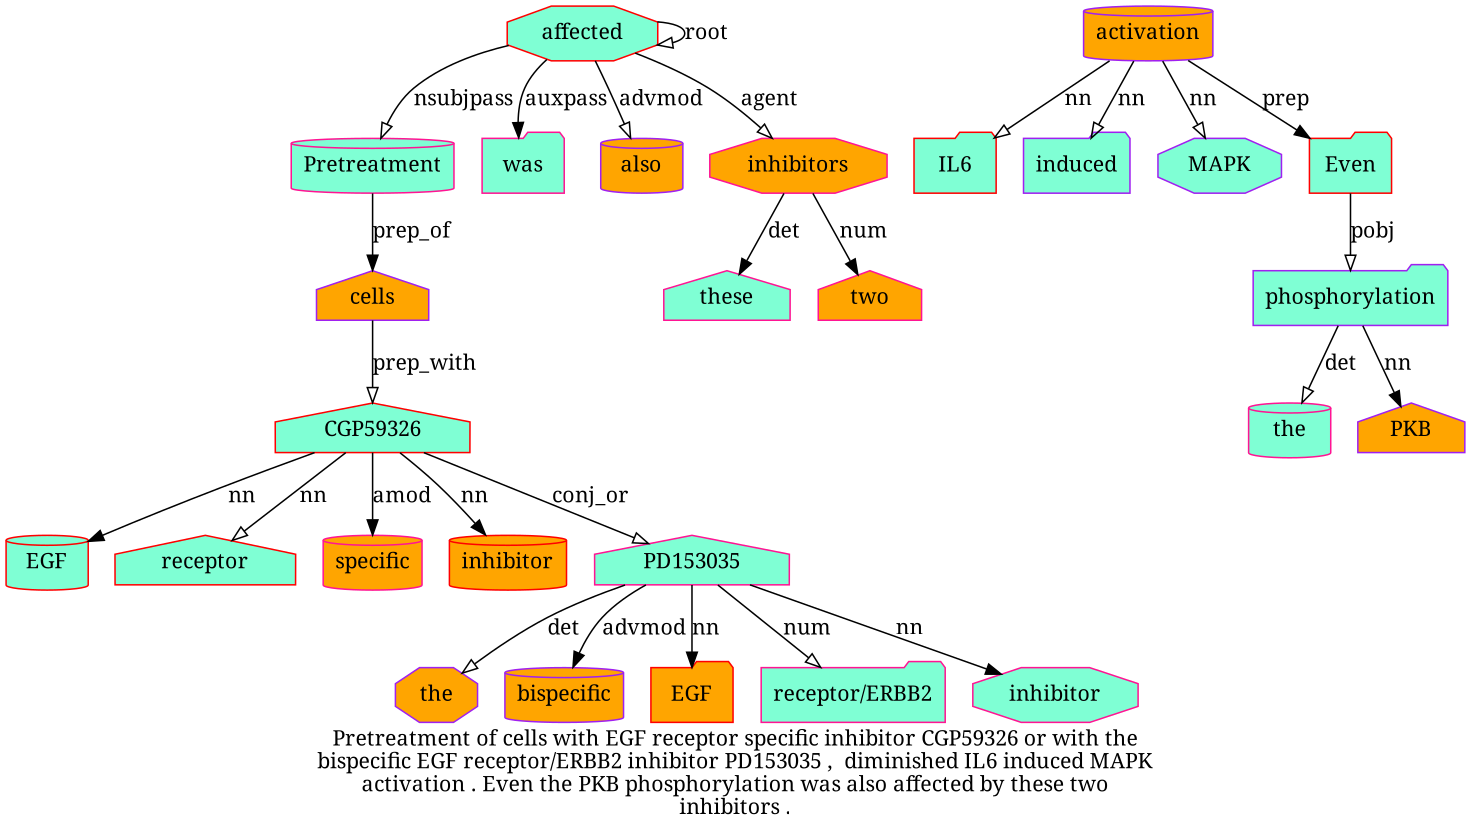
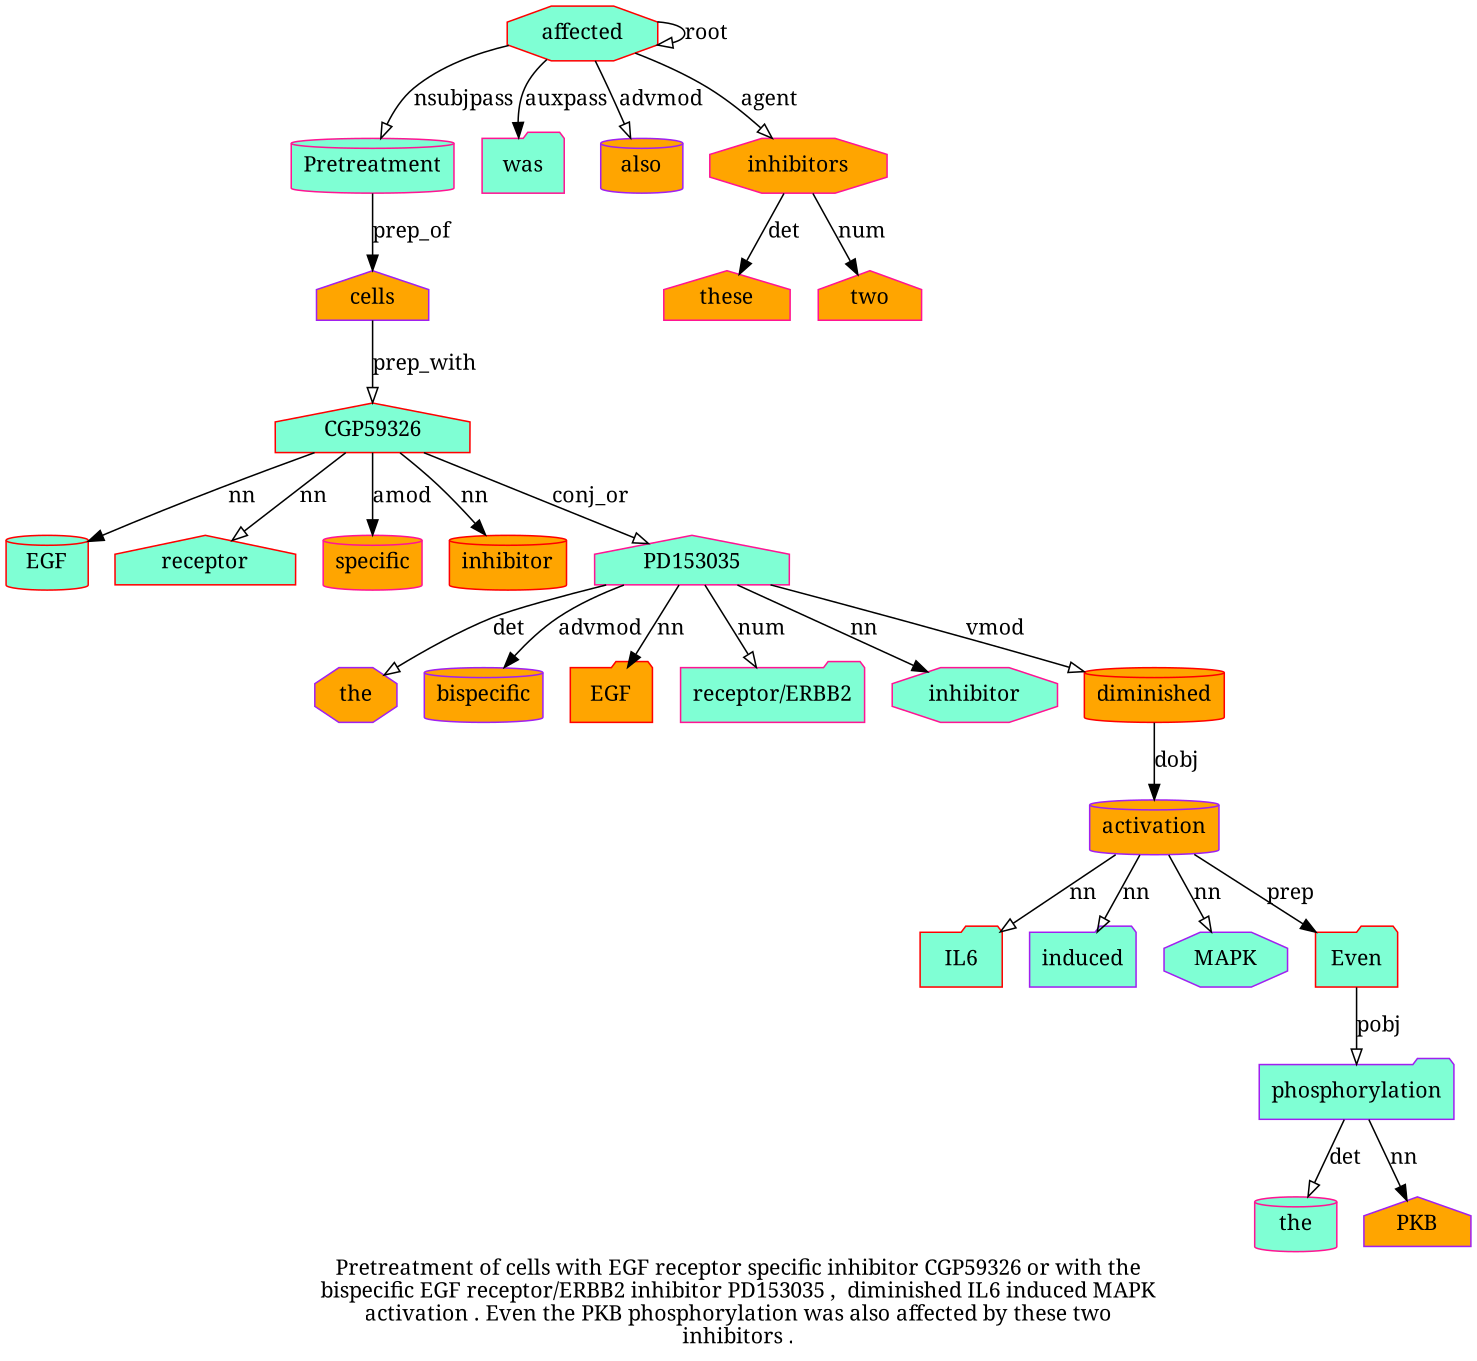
node "these": fillcolor aquamarine -> orange
node "diminished": added
